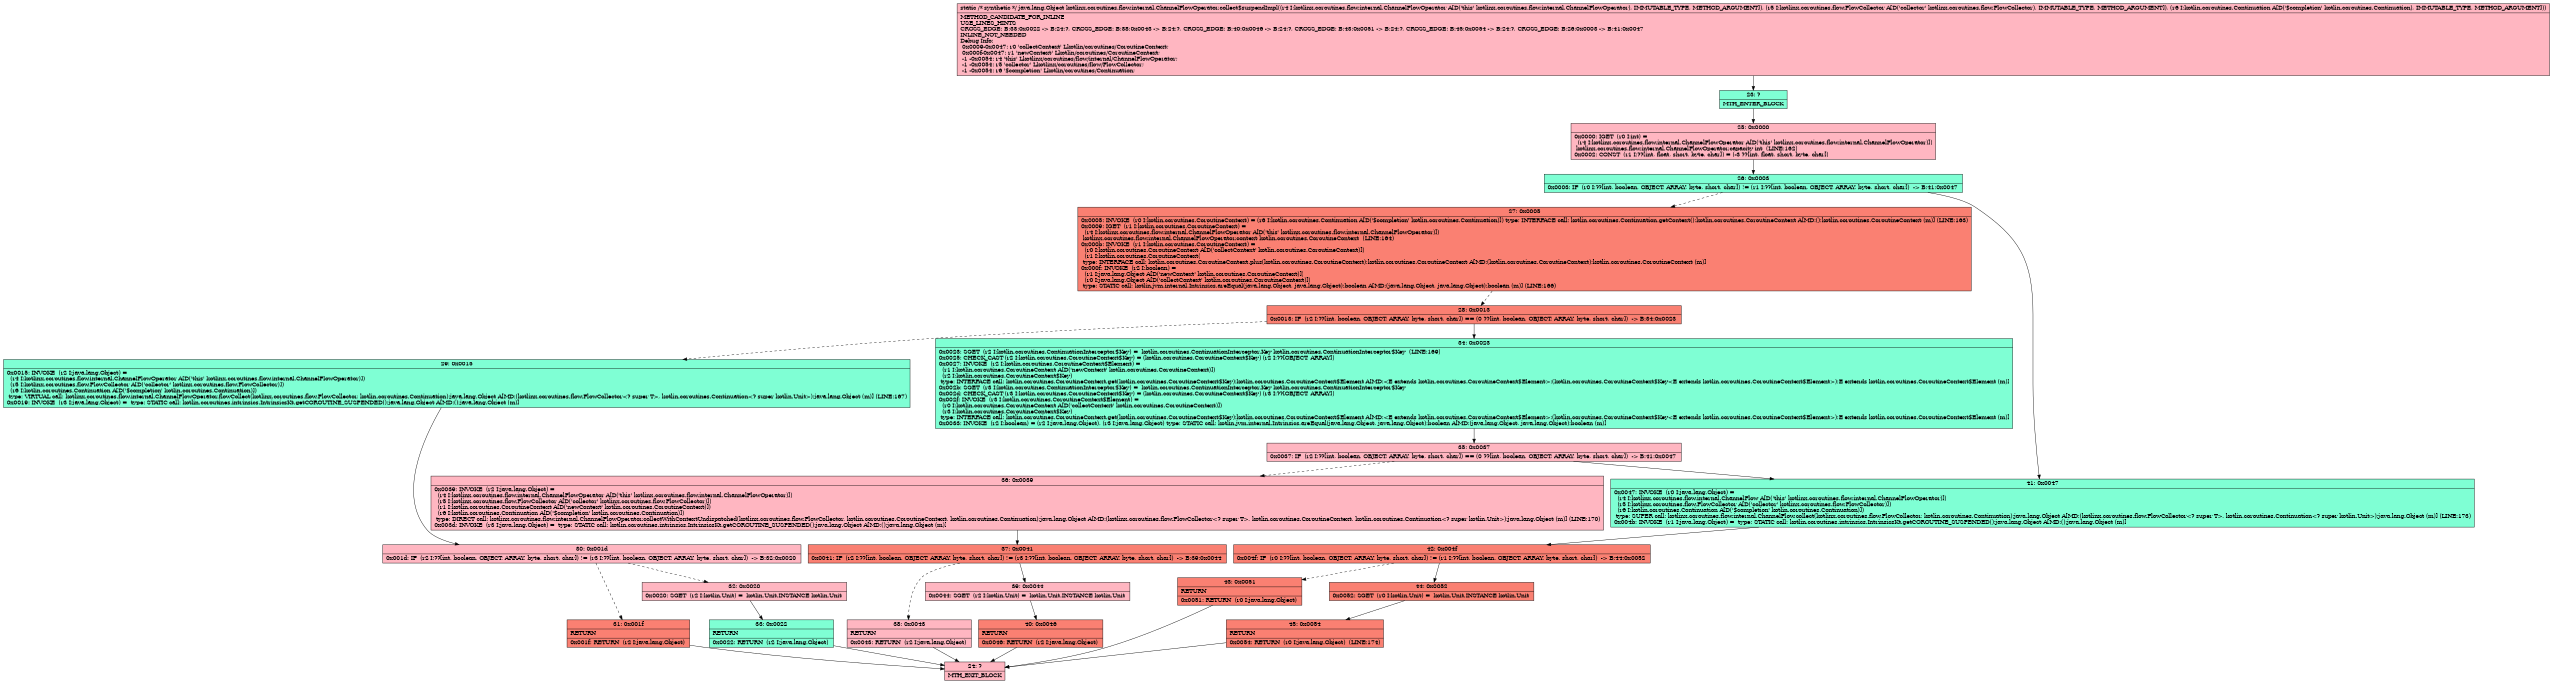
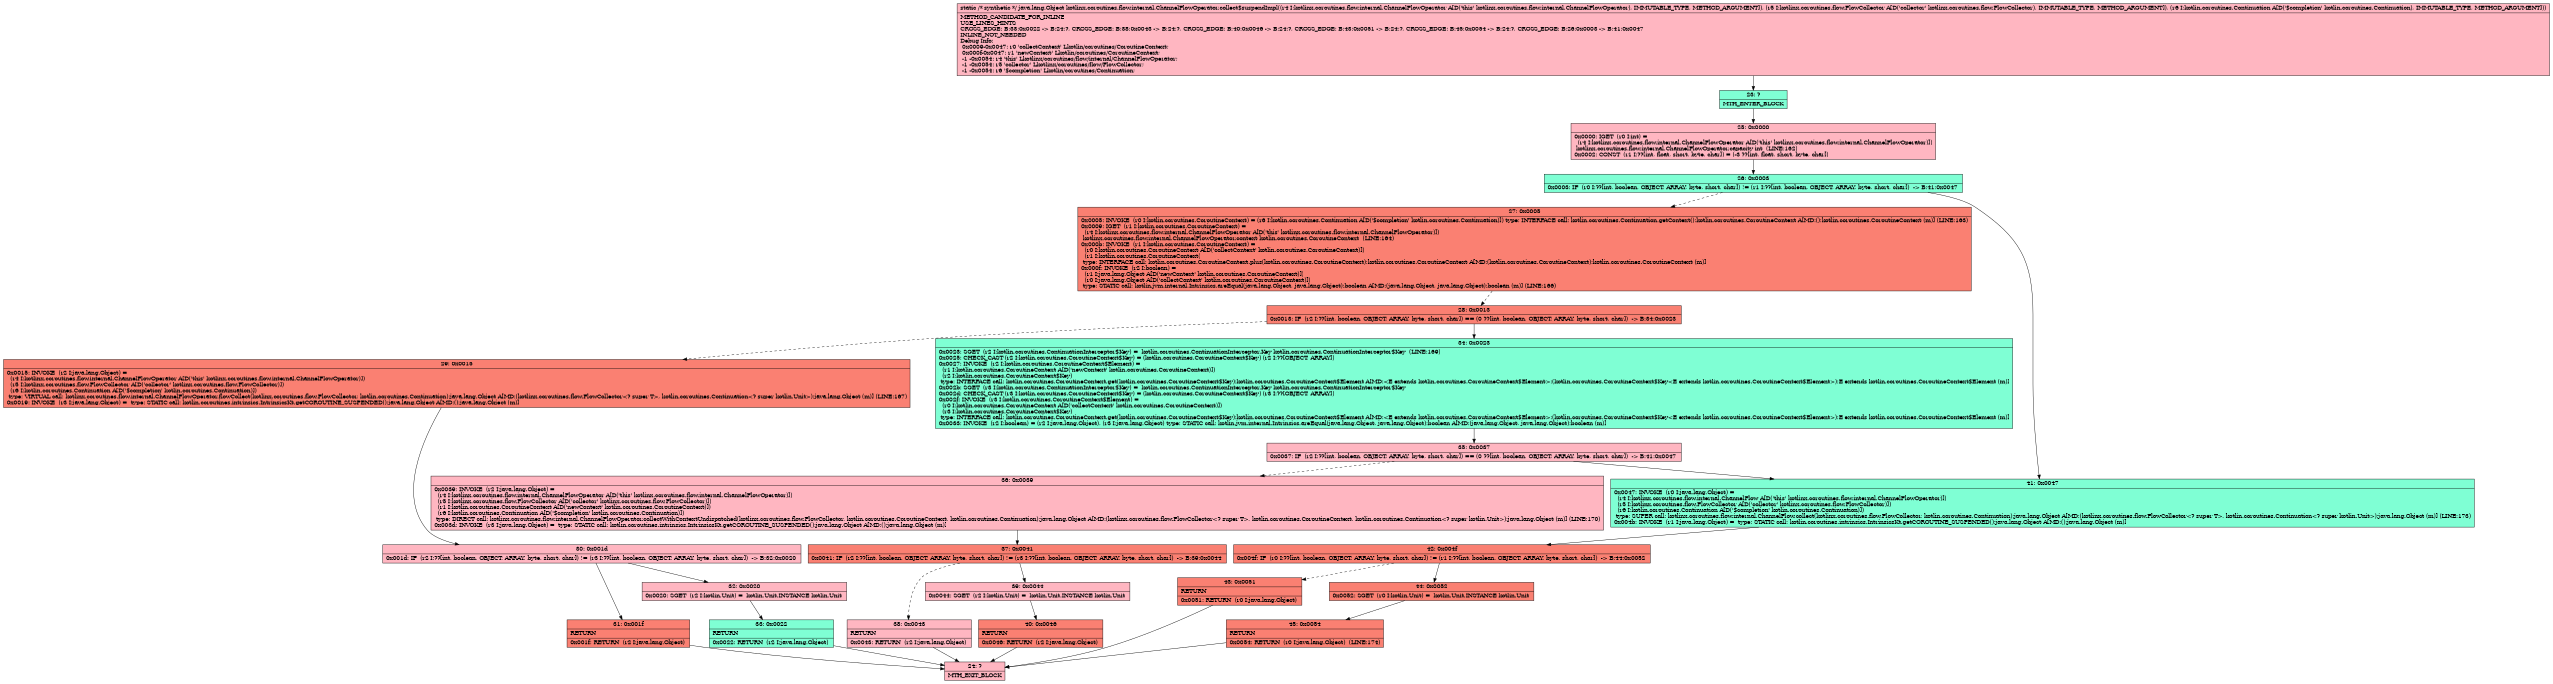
node "29: 0x0015": fillcolor aquamarine -> salmon
edge "30: 0x001d" -> "32: 0x0020": style dashed -> solid
edge "30: 0x001d" -> "31: 0x001f": style dashed -> solid
